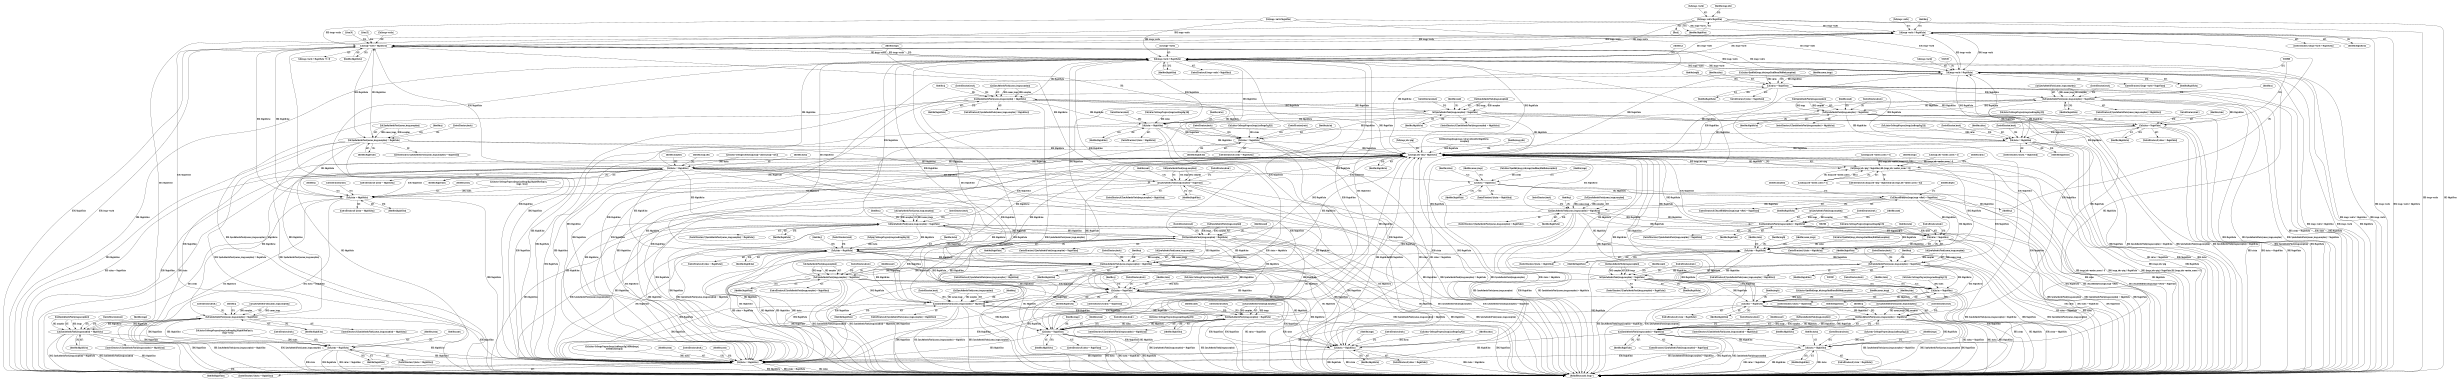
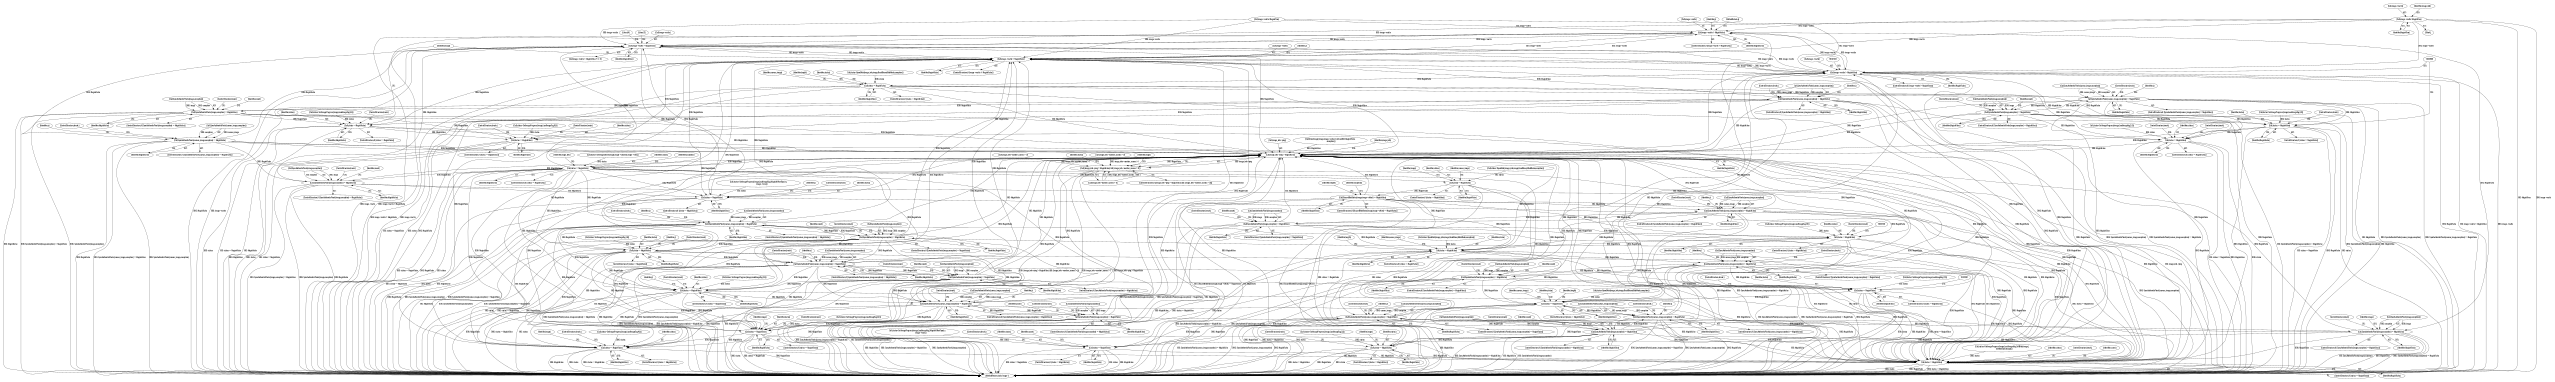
node "(Identifier,q)": label "(Identifier,q)" -> "(MethodReturn,q)"
edge "(Call,DiscardBlobBytes(image,image->offset) == MagickFalse)" -> "(Identifier,p)": now "(Call,DiscardBlobBytes(image,image->offset) == MagickFalse)" -> "(Call,image_info->ping != MagickFalse)"
node "(Call,ping=SetImageProgress(image,LoadImageTag,1,6))": label "(Call,ping=SetImageProgress(image,LoadImageTag,1,6))" -> "(Call,status=SetImageProgress(image,LoadImageTag,1,6))"
